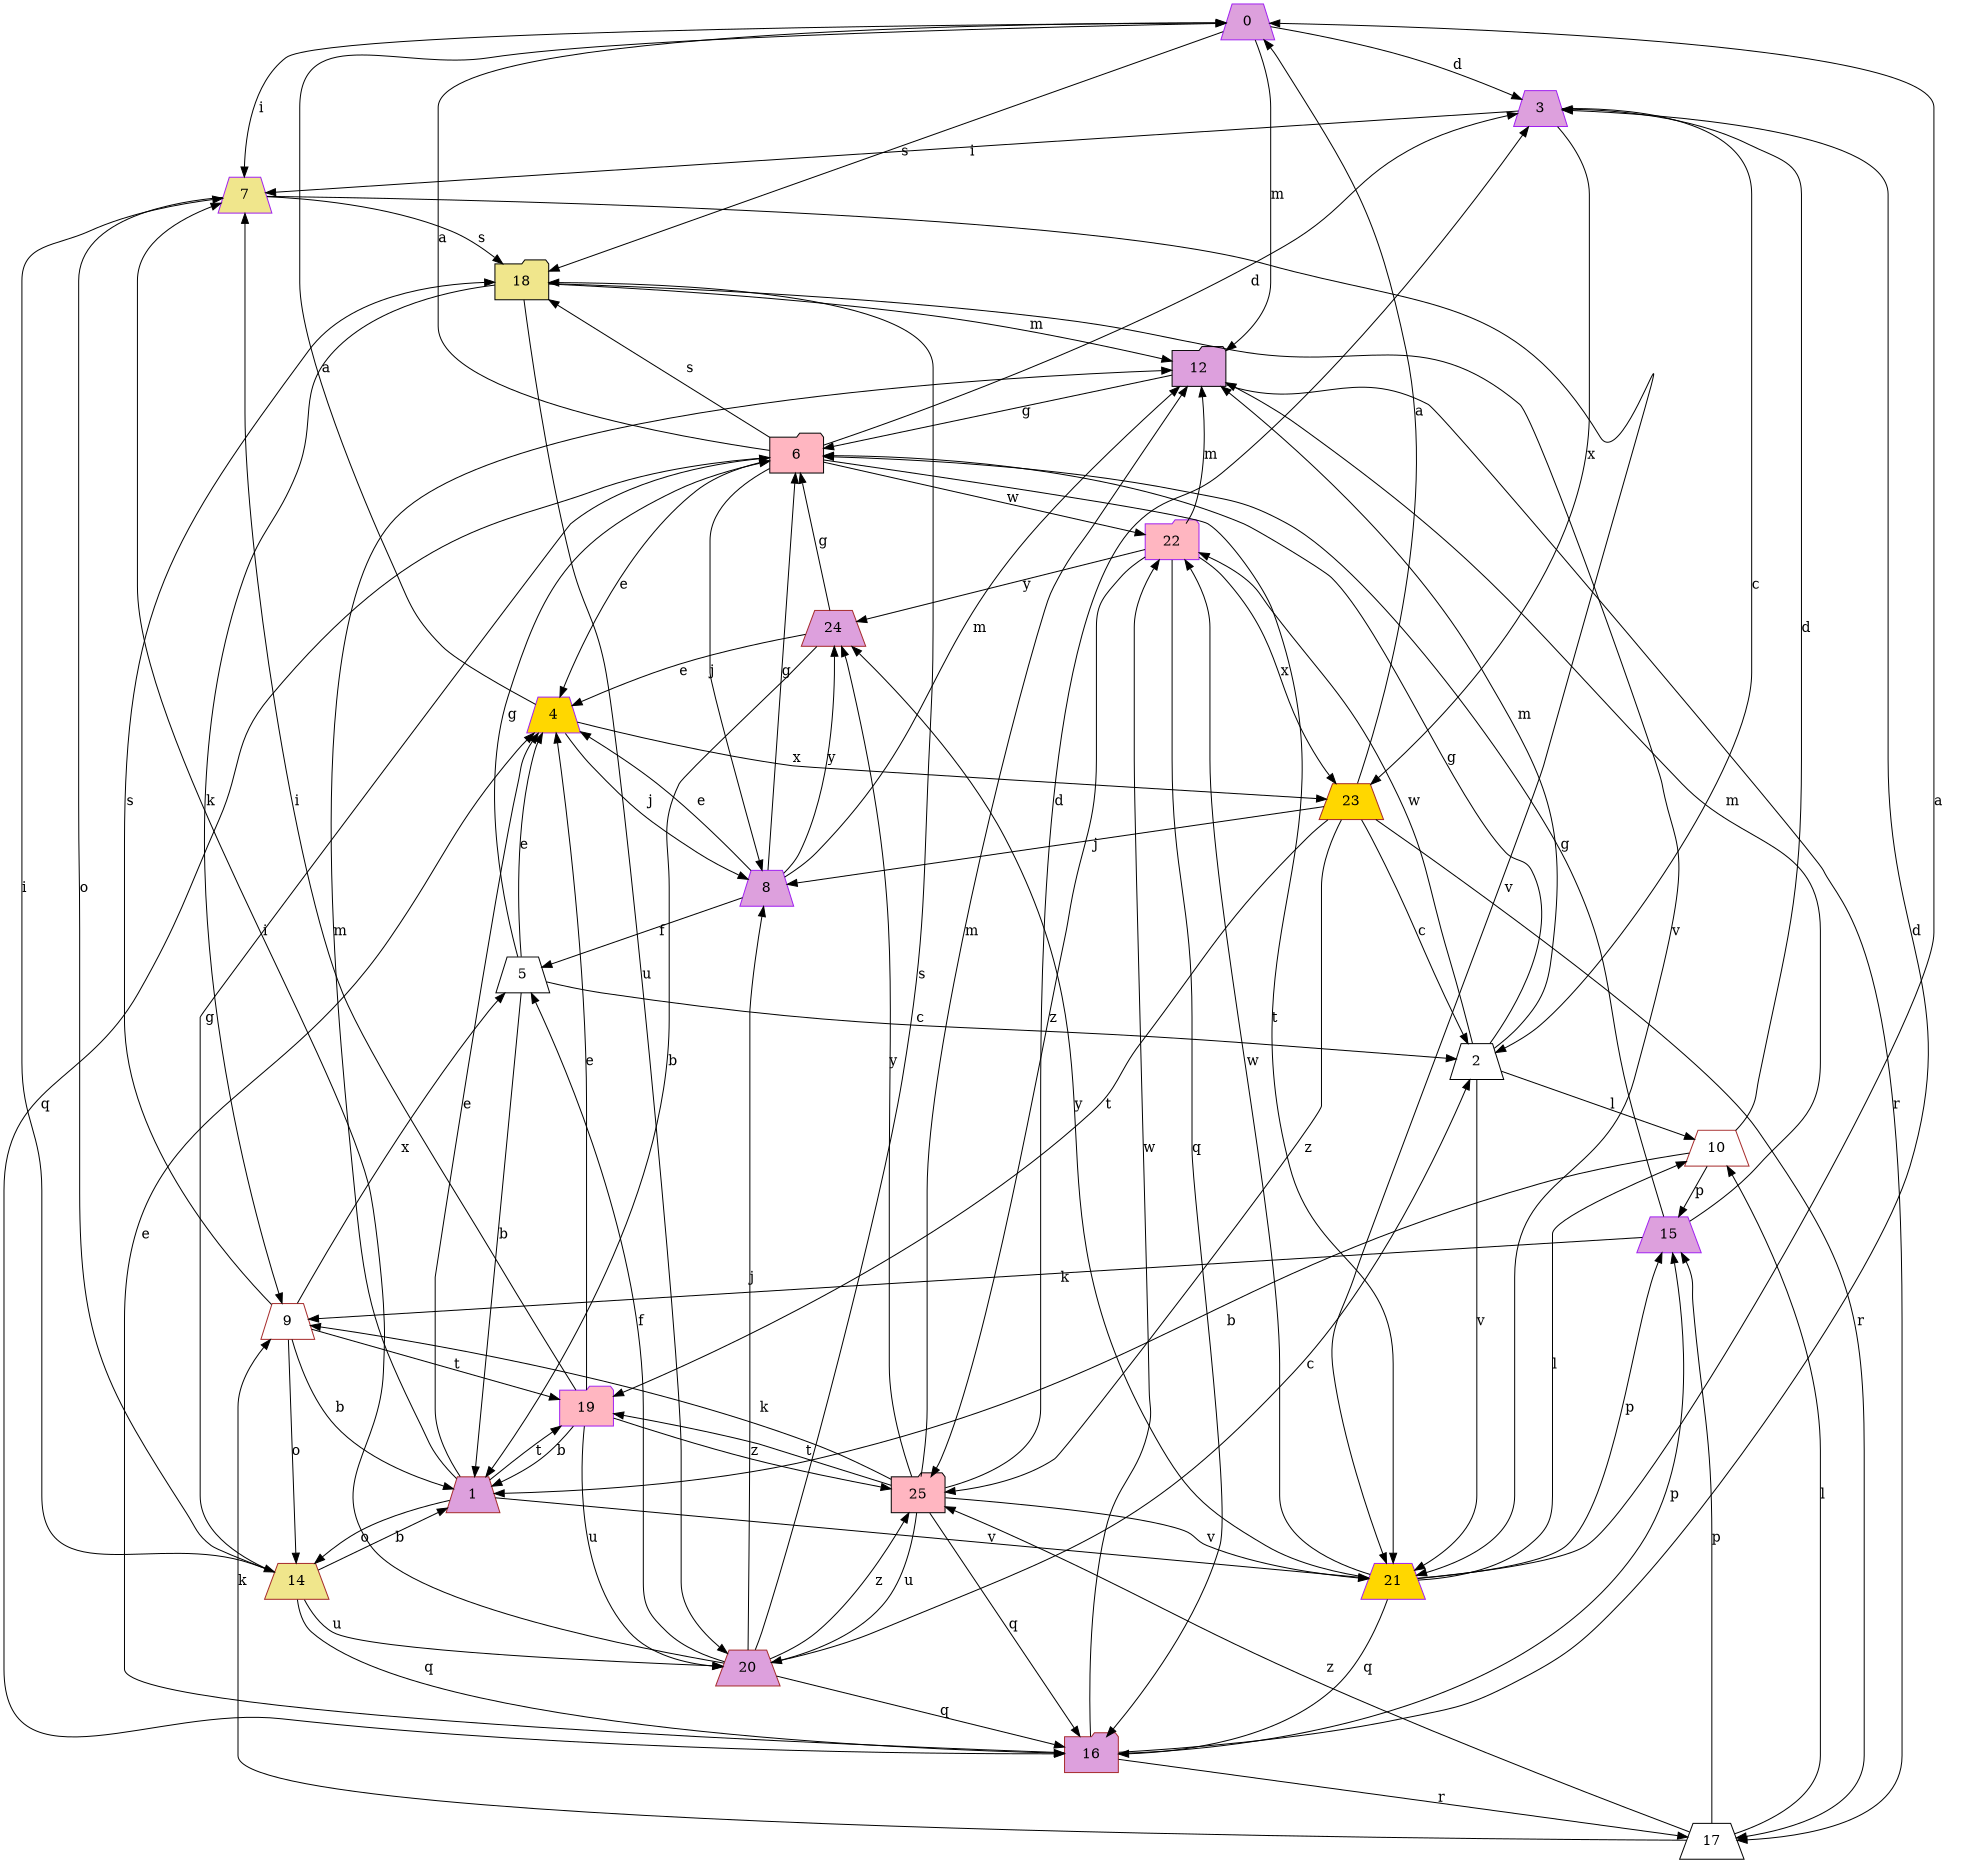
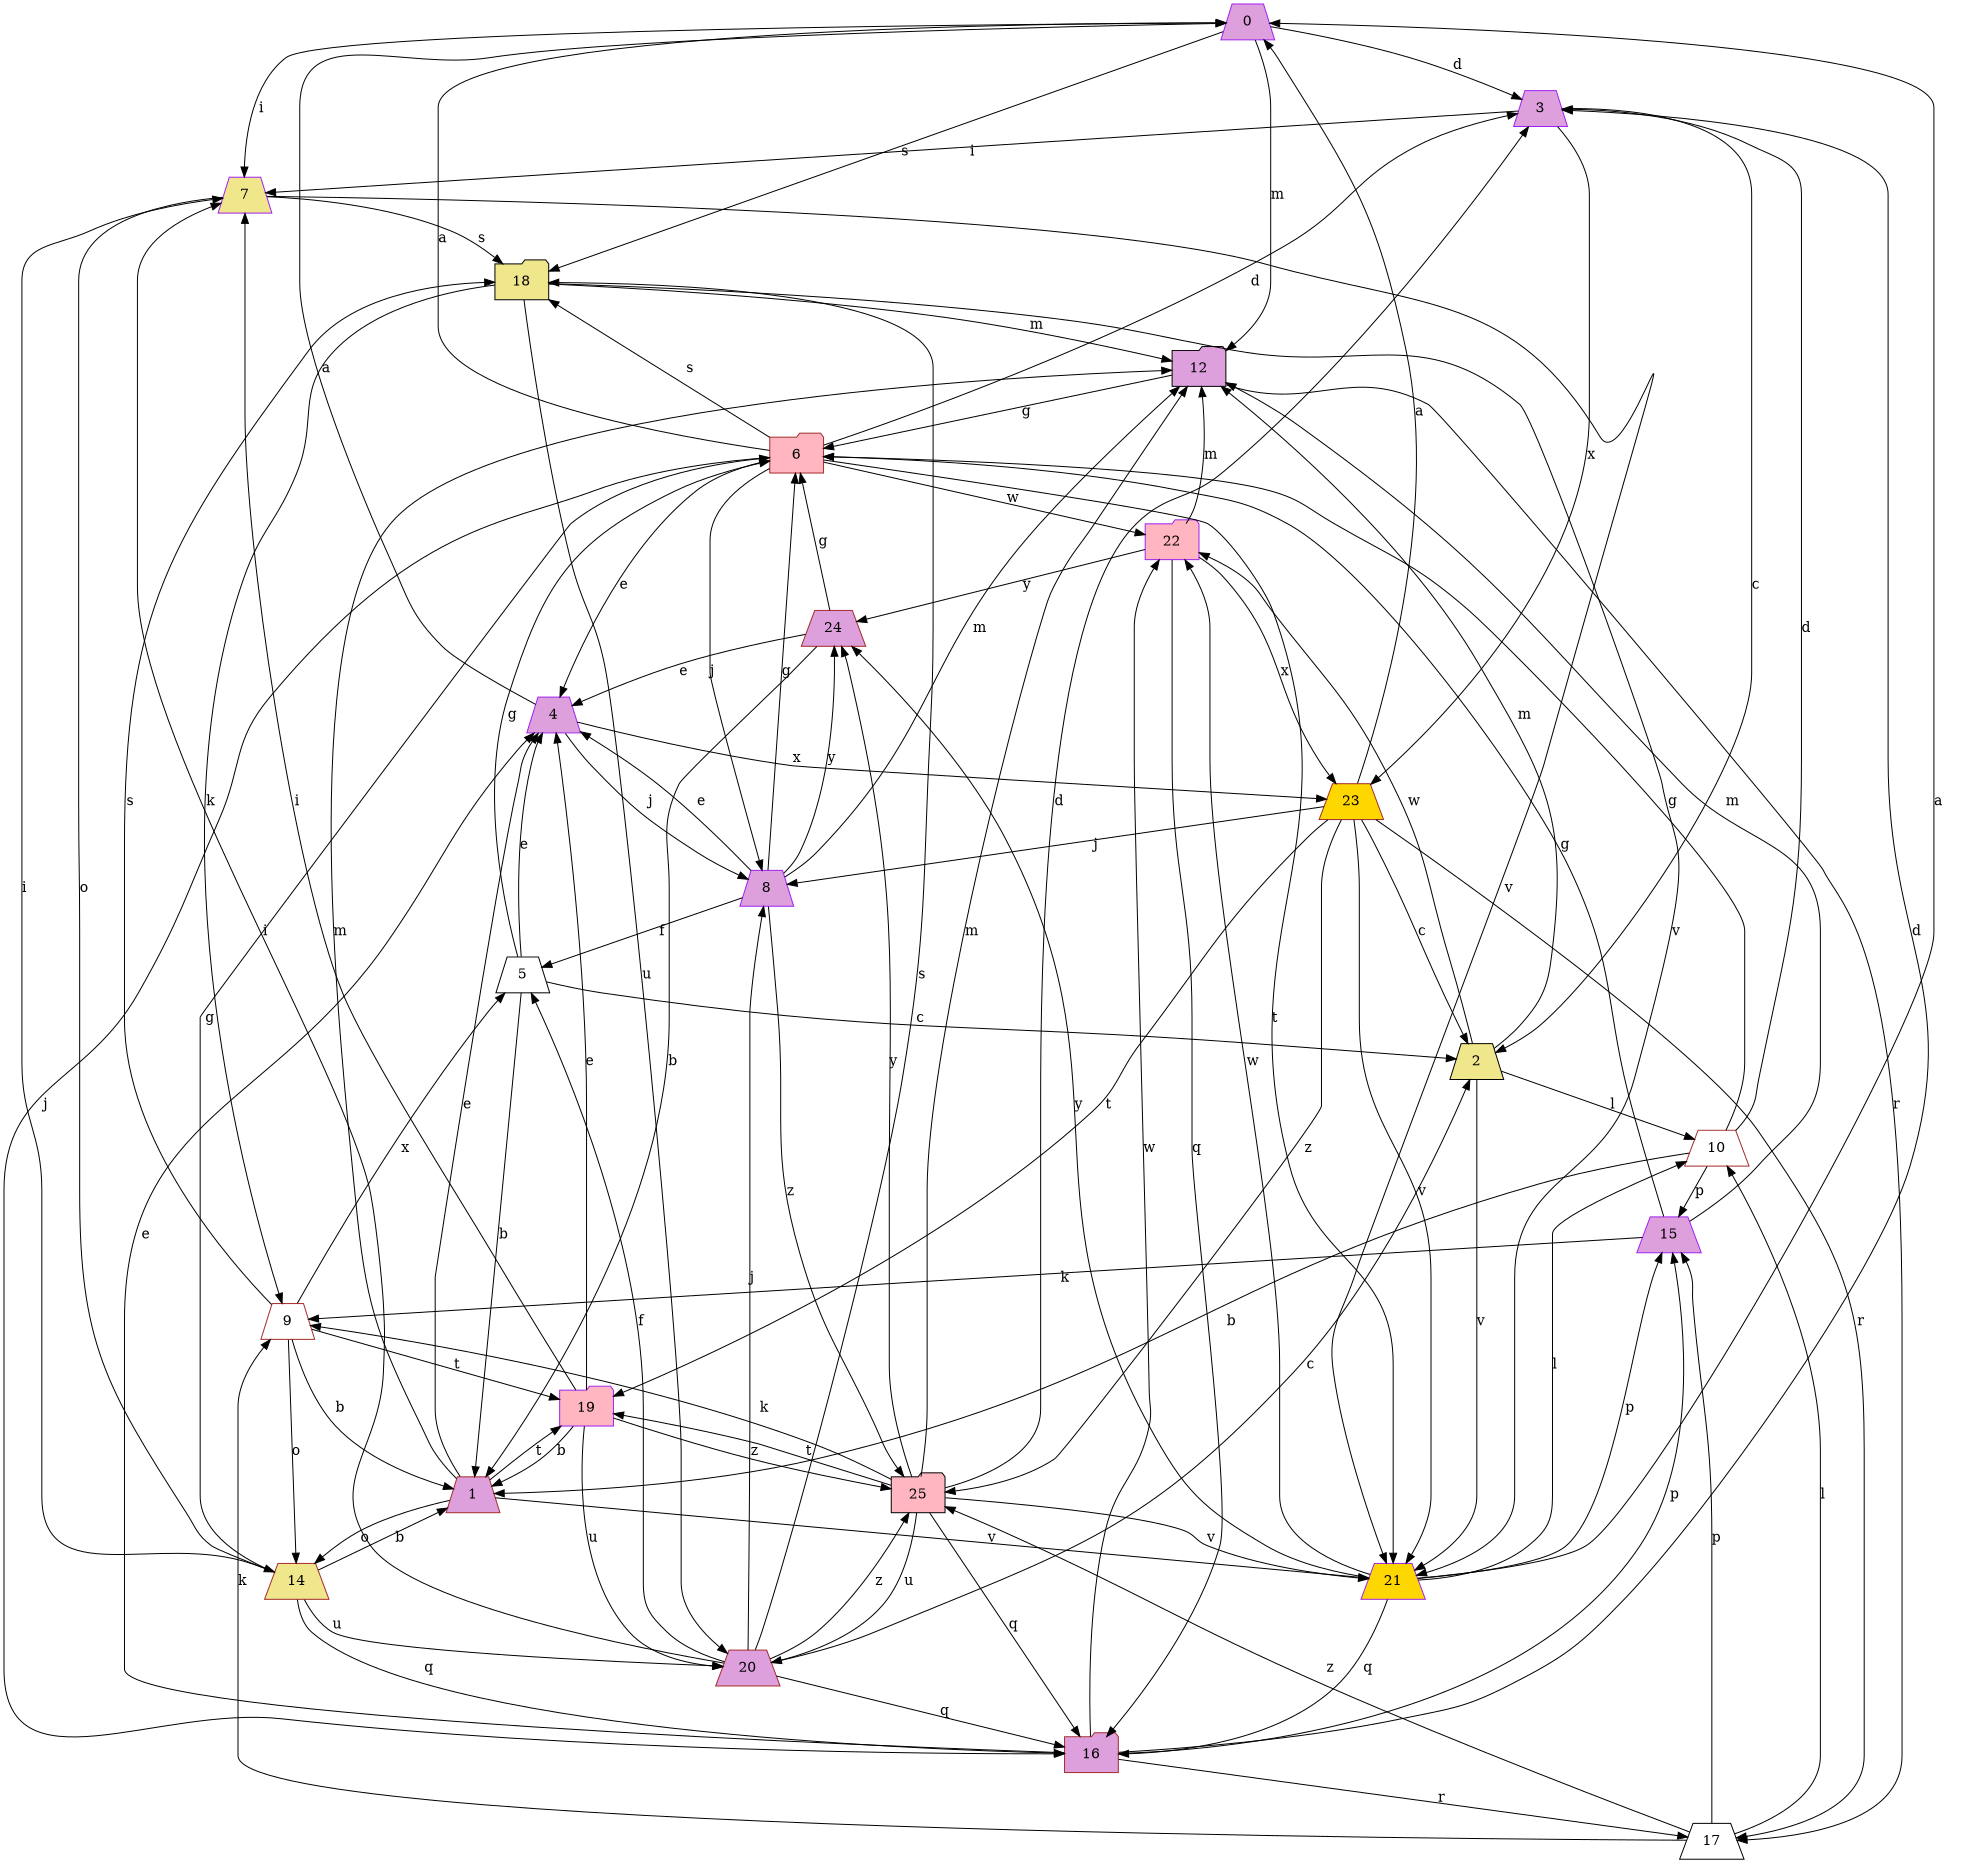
node "6": color black -> brown
edge "2" -> "6": now "10" -> "6"
node "4": fillcolor gold -> plum
edge "22" -> "25": now "8" -> "25"
node "2": fillcolor white -> khaki
edge "6" -> "16": label "q" -> "j"
edge "23" -> "21": added, label "v"
